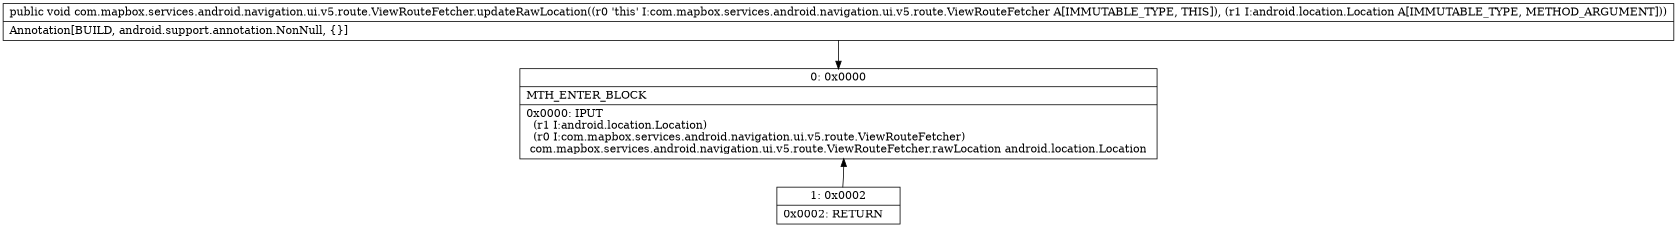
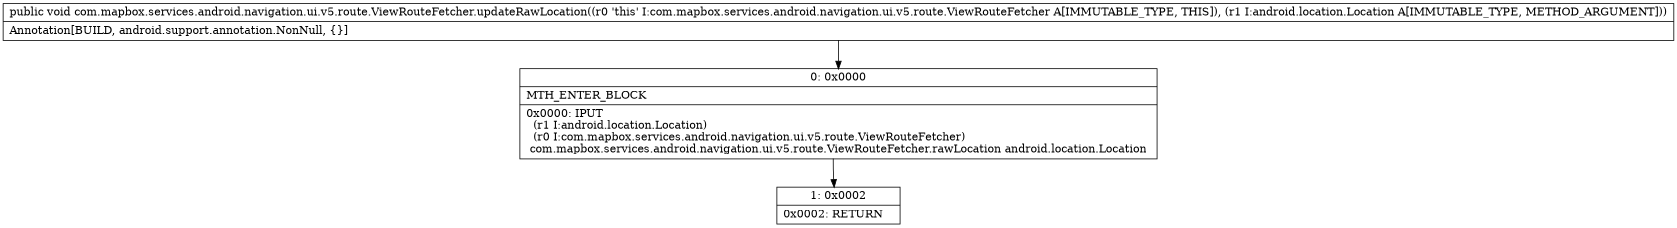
edge "1: 0x0002" -> "0: 0x0000": reversed
